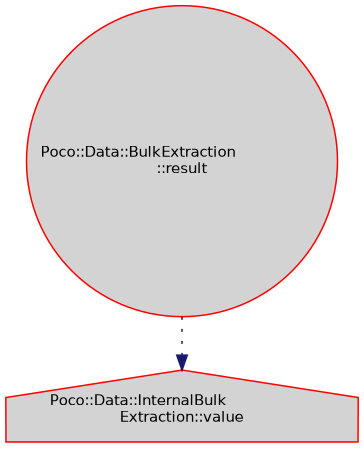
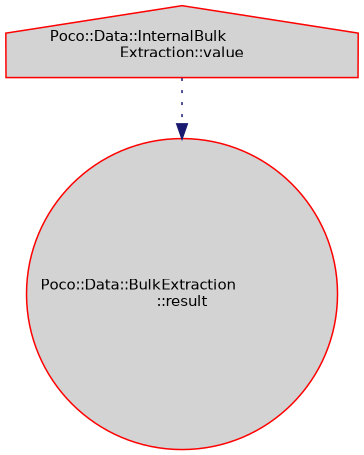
edge "Poco::Data::BulkExtraction ::result" -> "Poco::Data::InternalBulk Extraction::value": reversed
